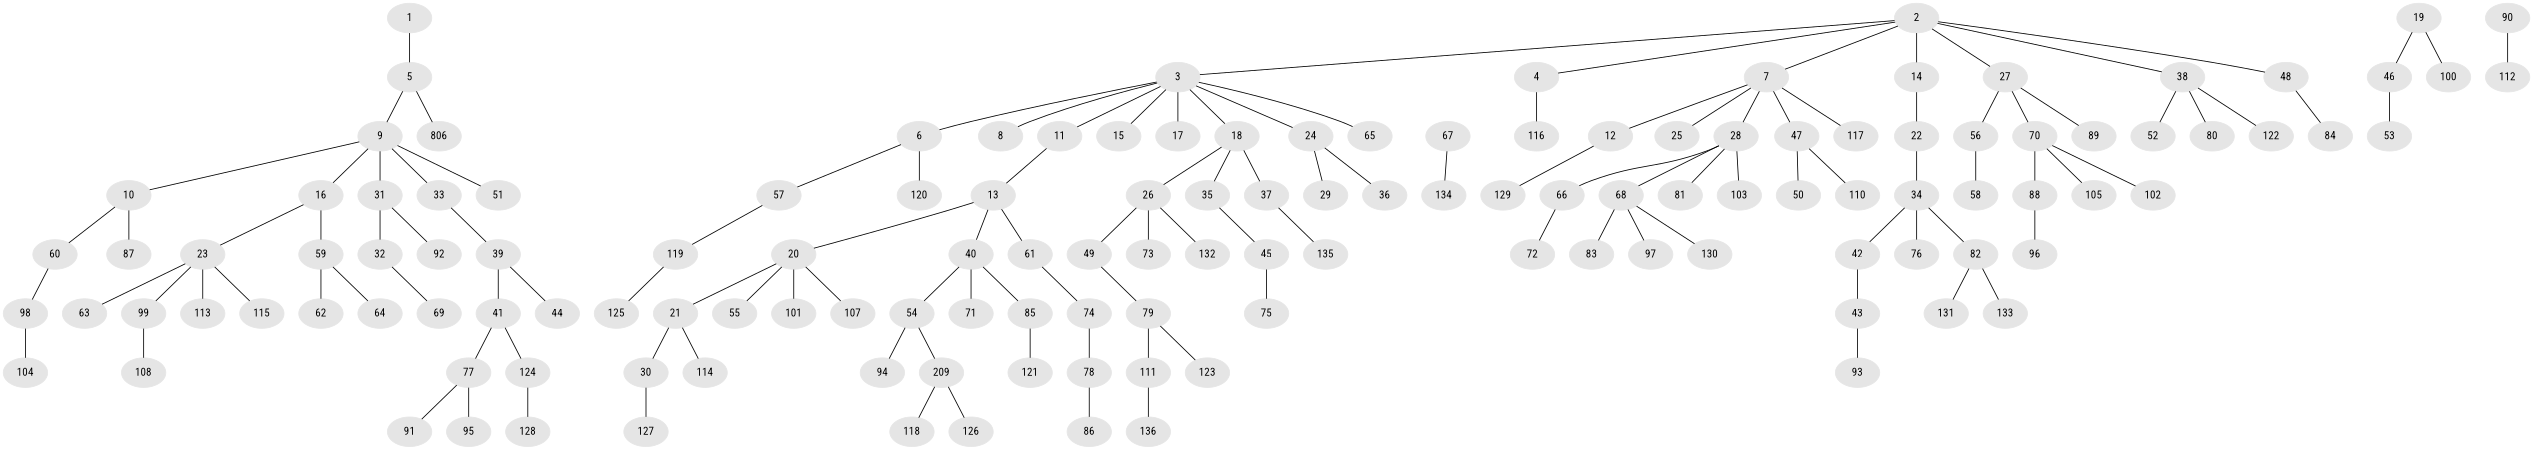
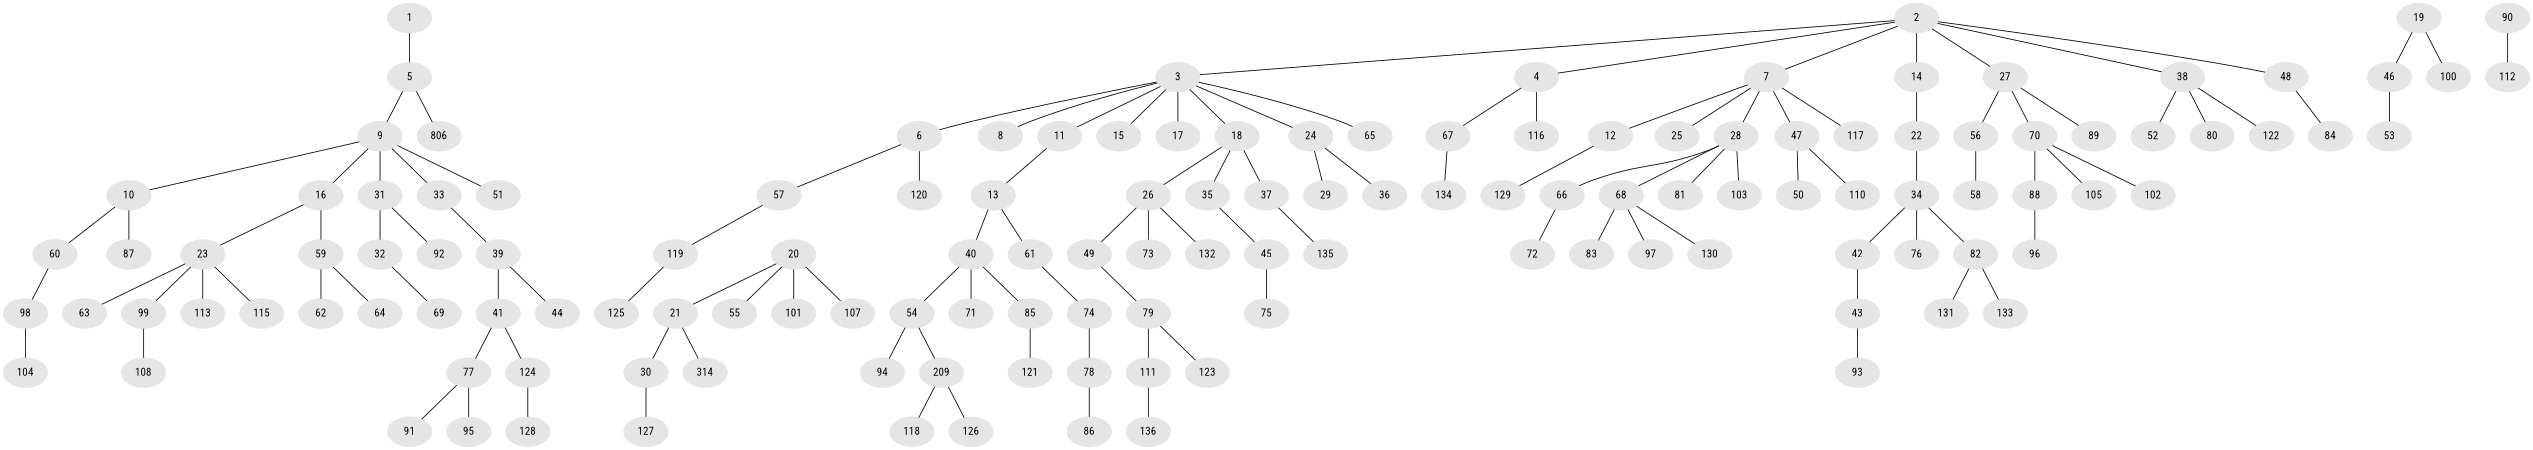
edge "4" -- "67": added
edge "13" -- "20": removed
node "114": label "114" -> "314"
